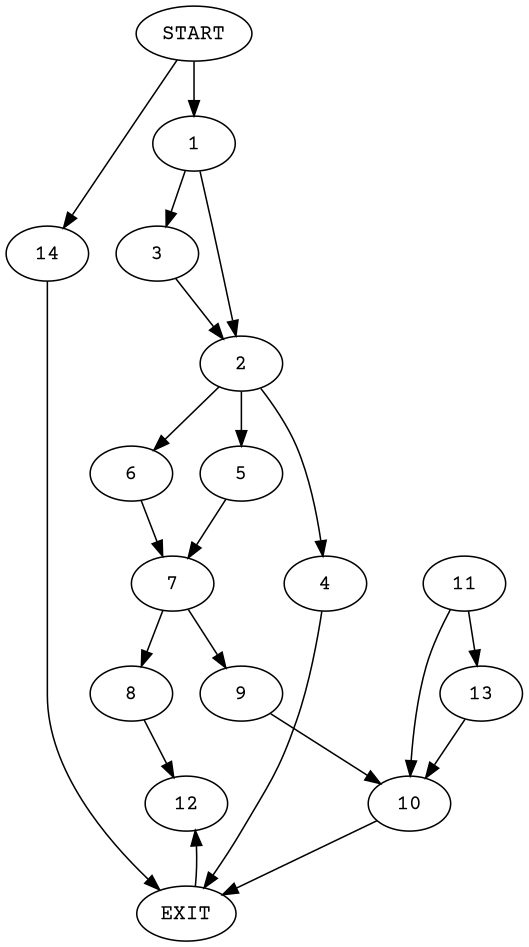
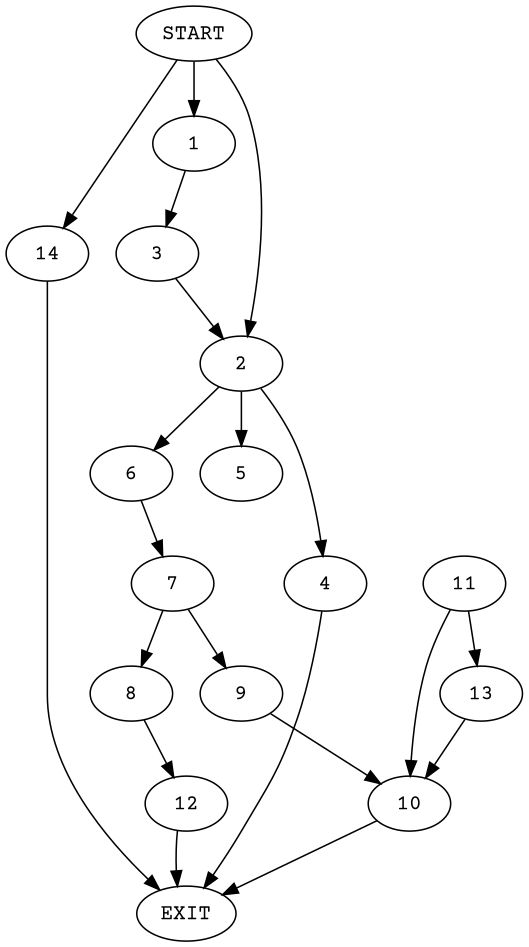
edge "1" -> "2": now "START" -> "2"
edge "5" -> "7": removed
edge "EXIT" -> "12": reversed
